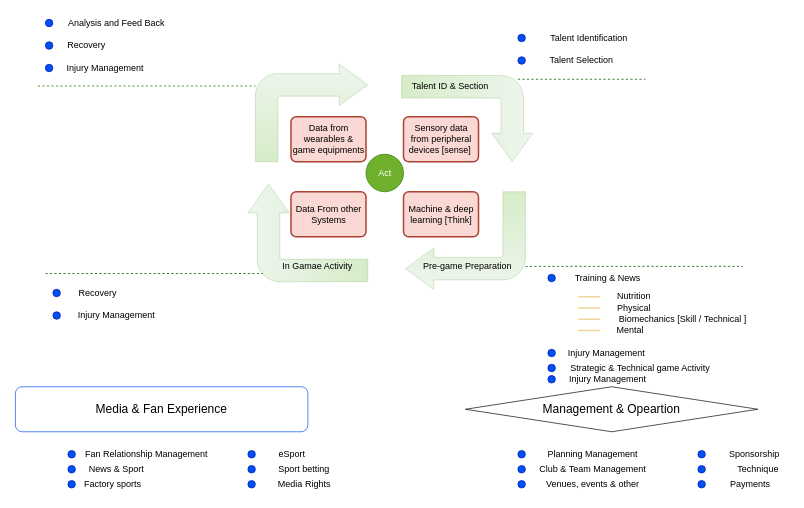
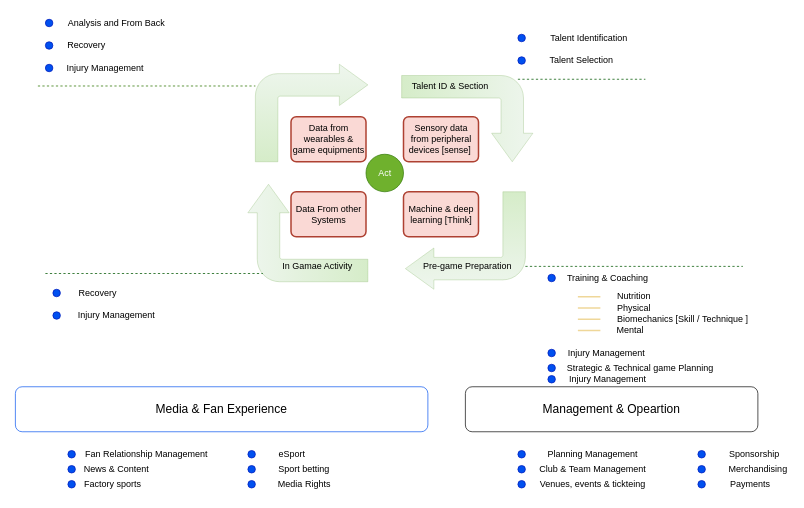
node "Analysis and Feed Back": label "Analysis and Feed Back" -> "Analysis and From Back"
node "Training & News": label "Training & News" -> "Training & Coaching"
node "Biomechanics [Skill / Technical ]": label "Biomechanics [Skill / Technical ]" -> "Biomechanics [Skill / Technique ]"
node "Strategic & Technical game Activity": label "Strategic & Technical game Activity" -> "Strategic & Technical game Planning"
node "Media & Fan Experience": size 293x45 -> 413x45
node "Management & Opeartion": shape diamond -> rounded rectangle
node "News & Sport": label "News & Sport" -> "News & Content"
node "Technique": label "Technique" -> "Merchandising"
node "Venues, events & other": label "Venues, events & other" -> "Venues, events & tickteing"
